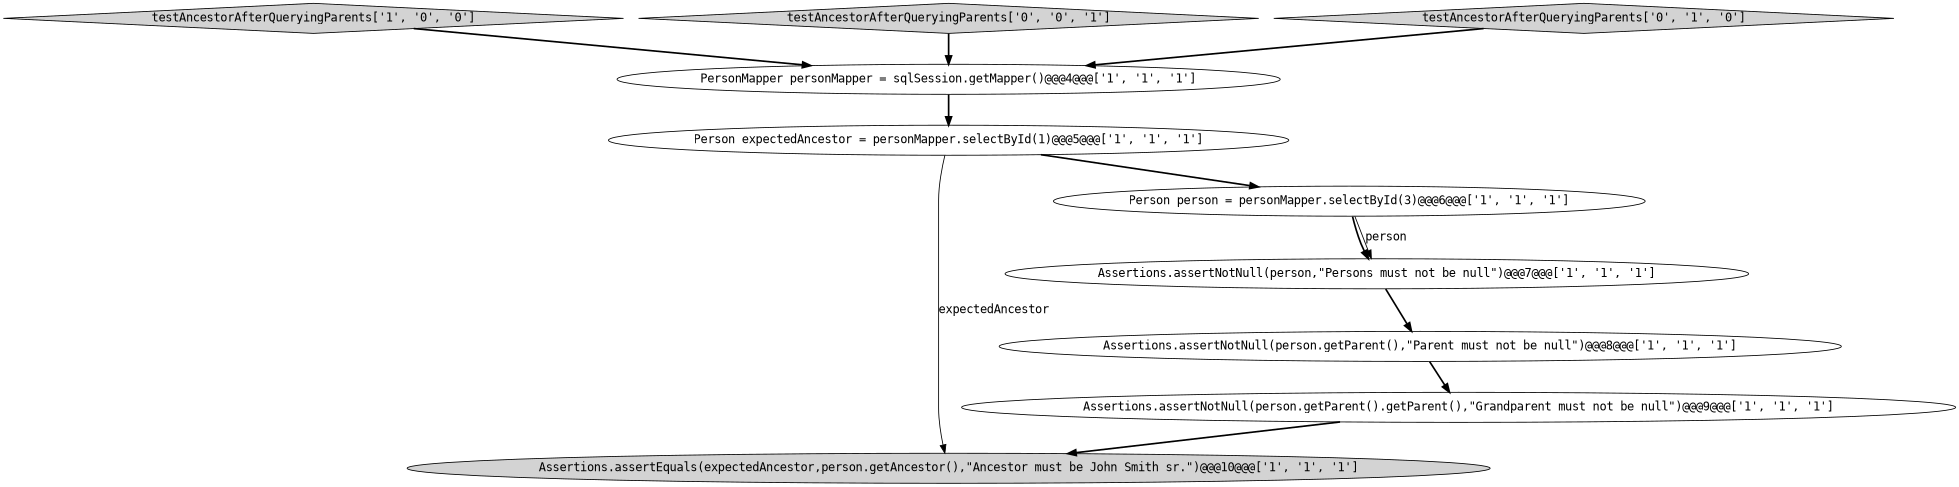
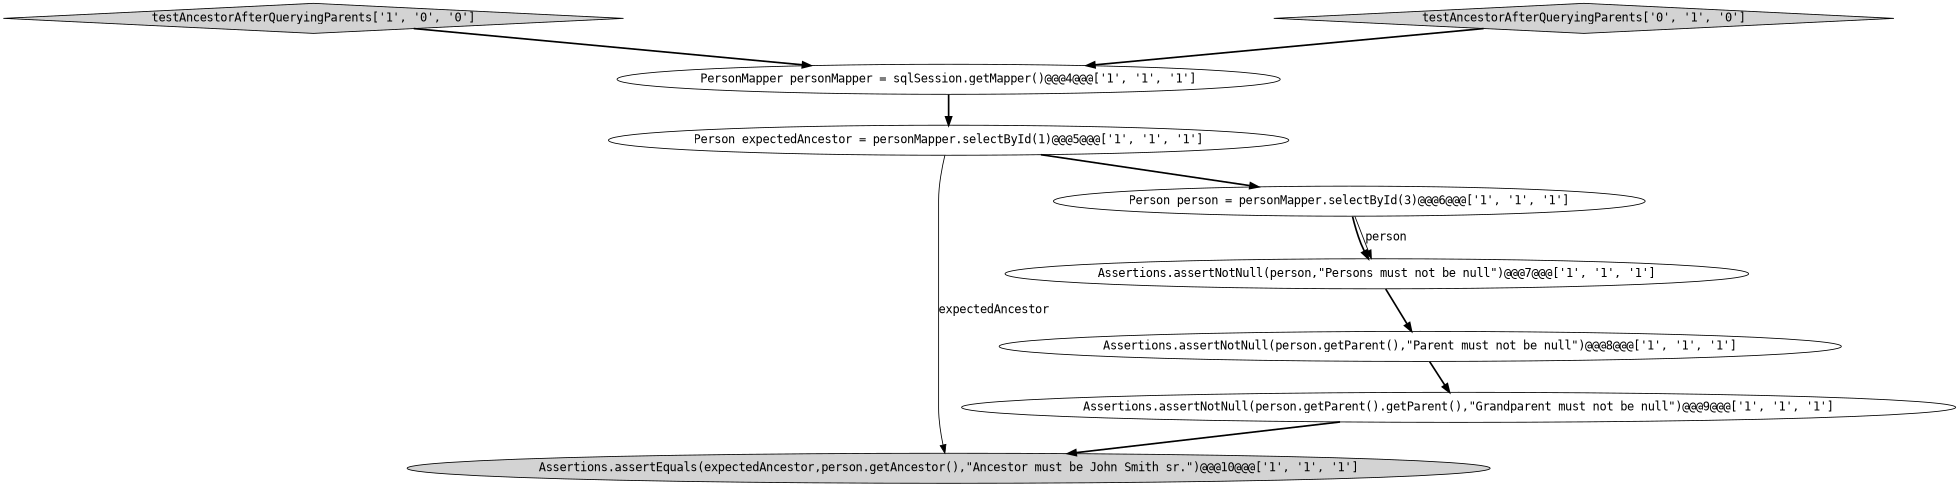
node "testAncestorAfterQueryingParents['0', '0', '1']": removed
